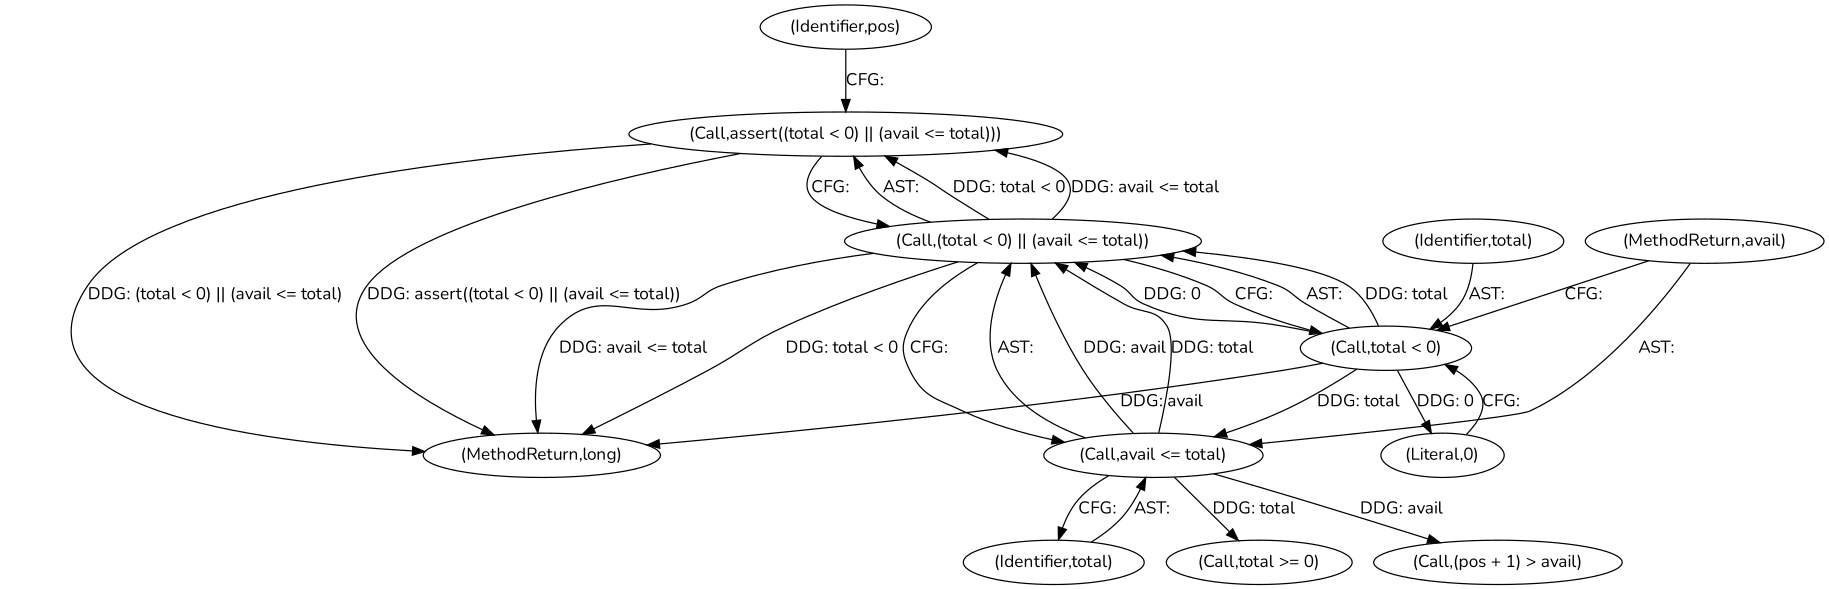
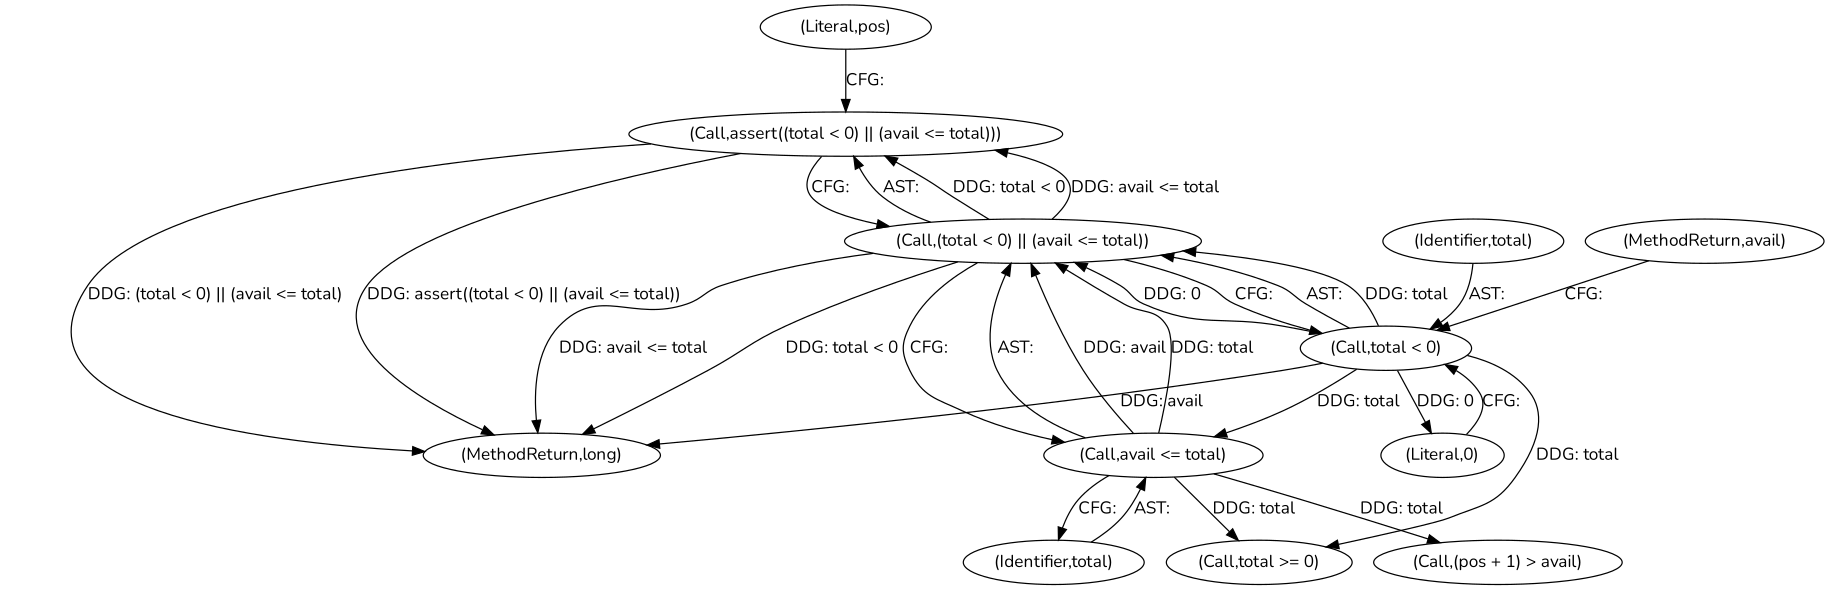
node "(Identifier,pos)": label "(Identifier,pos)" -> "(Literal,pos)"
edge "(MethodReturn,avail)" -> "(Call,avail <= total)": removed, label "AST:"
edge "(Call,total < 0)" -> "(Call,total >= 0)": added, label "DDG: total"
edge "(Call,avail <= total)" -> "(Call,(pos + 1) > avail)": label "DDG: avail" -> "DDG: total"
